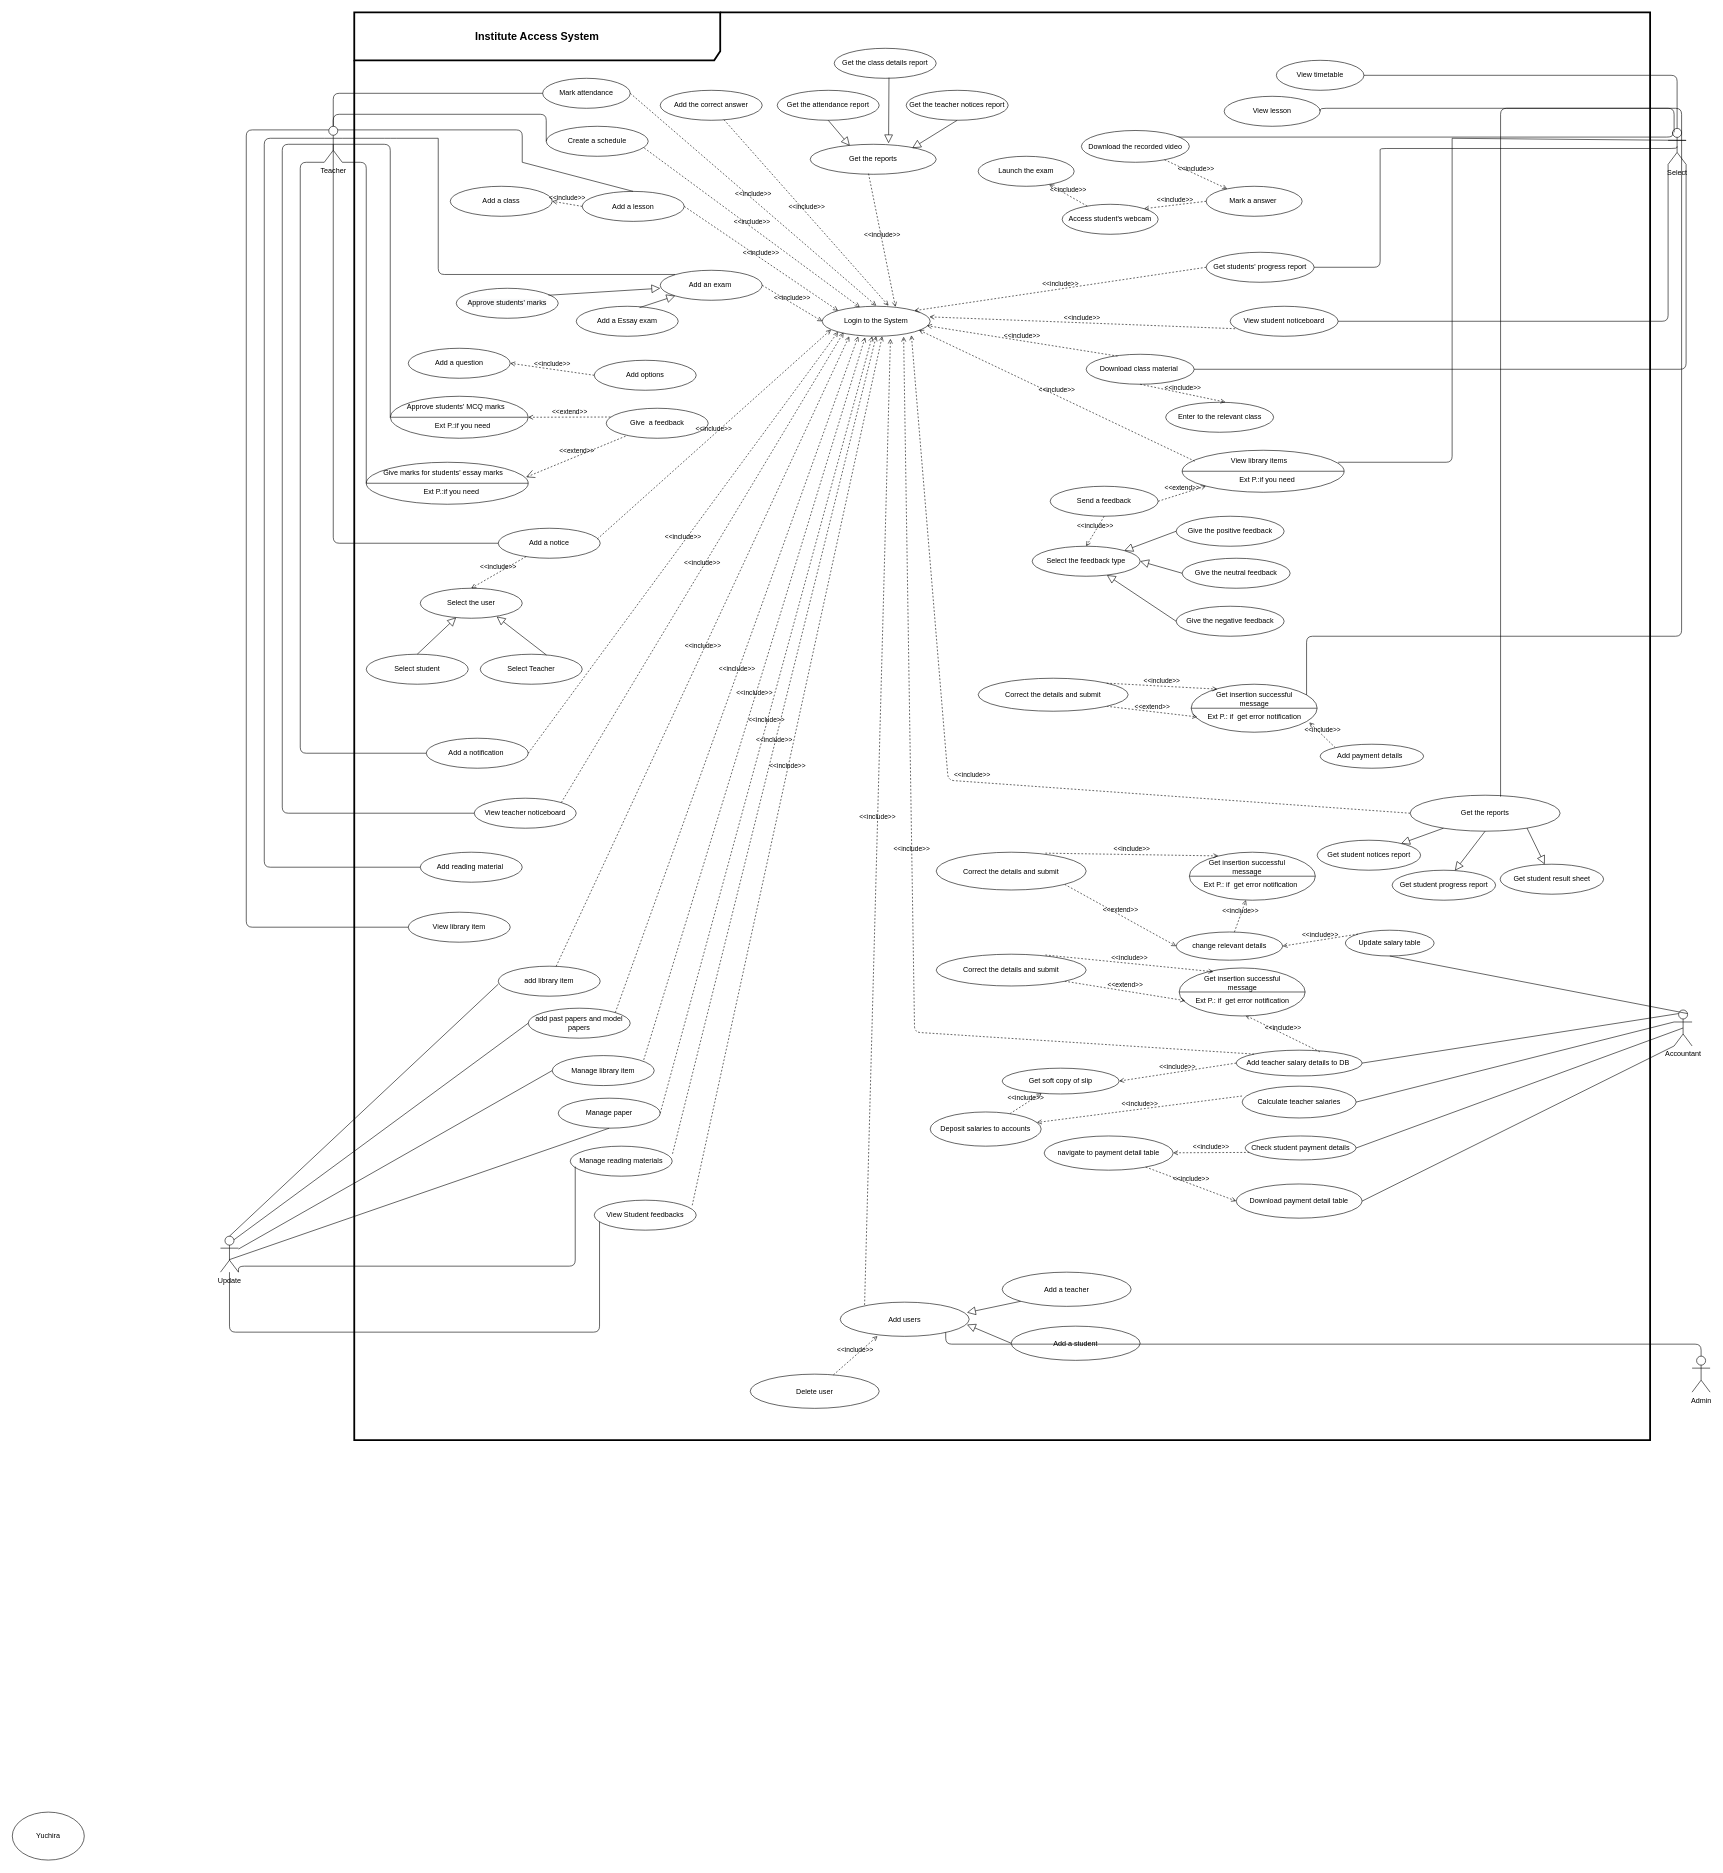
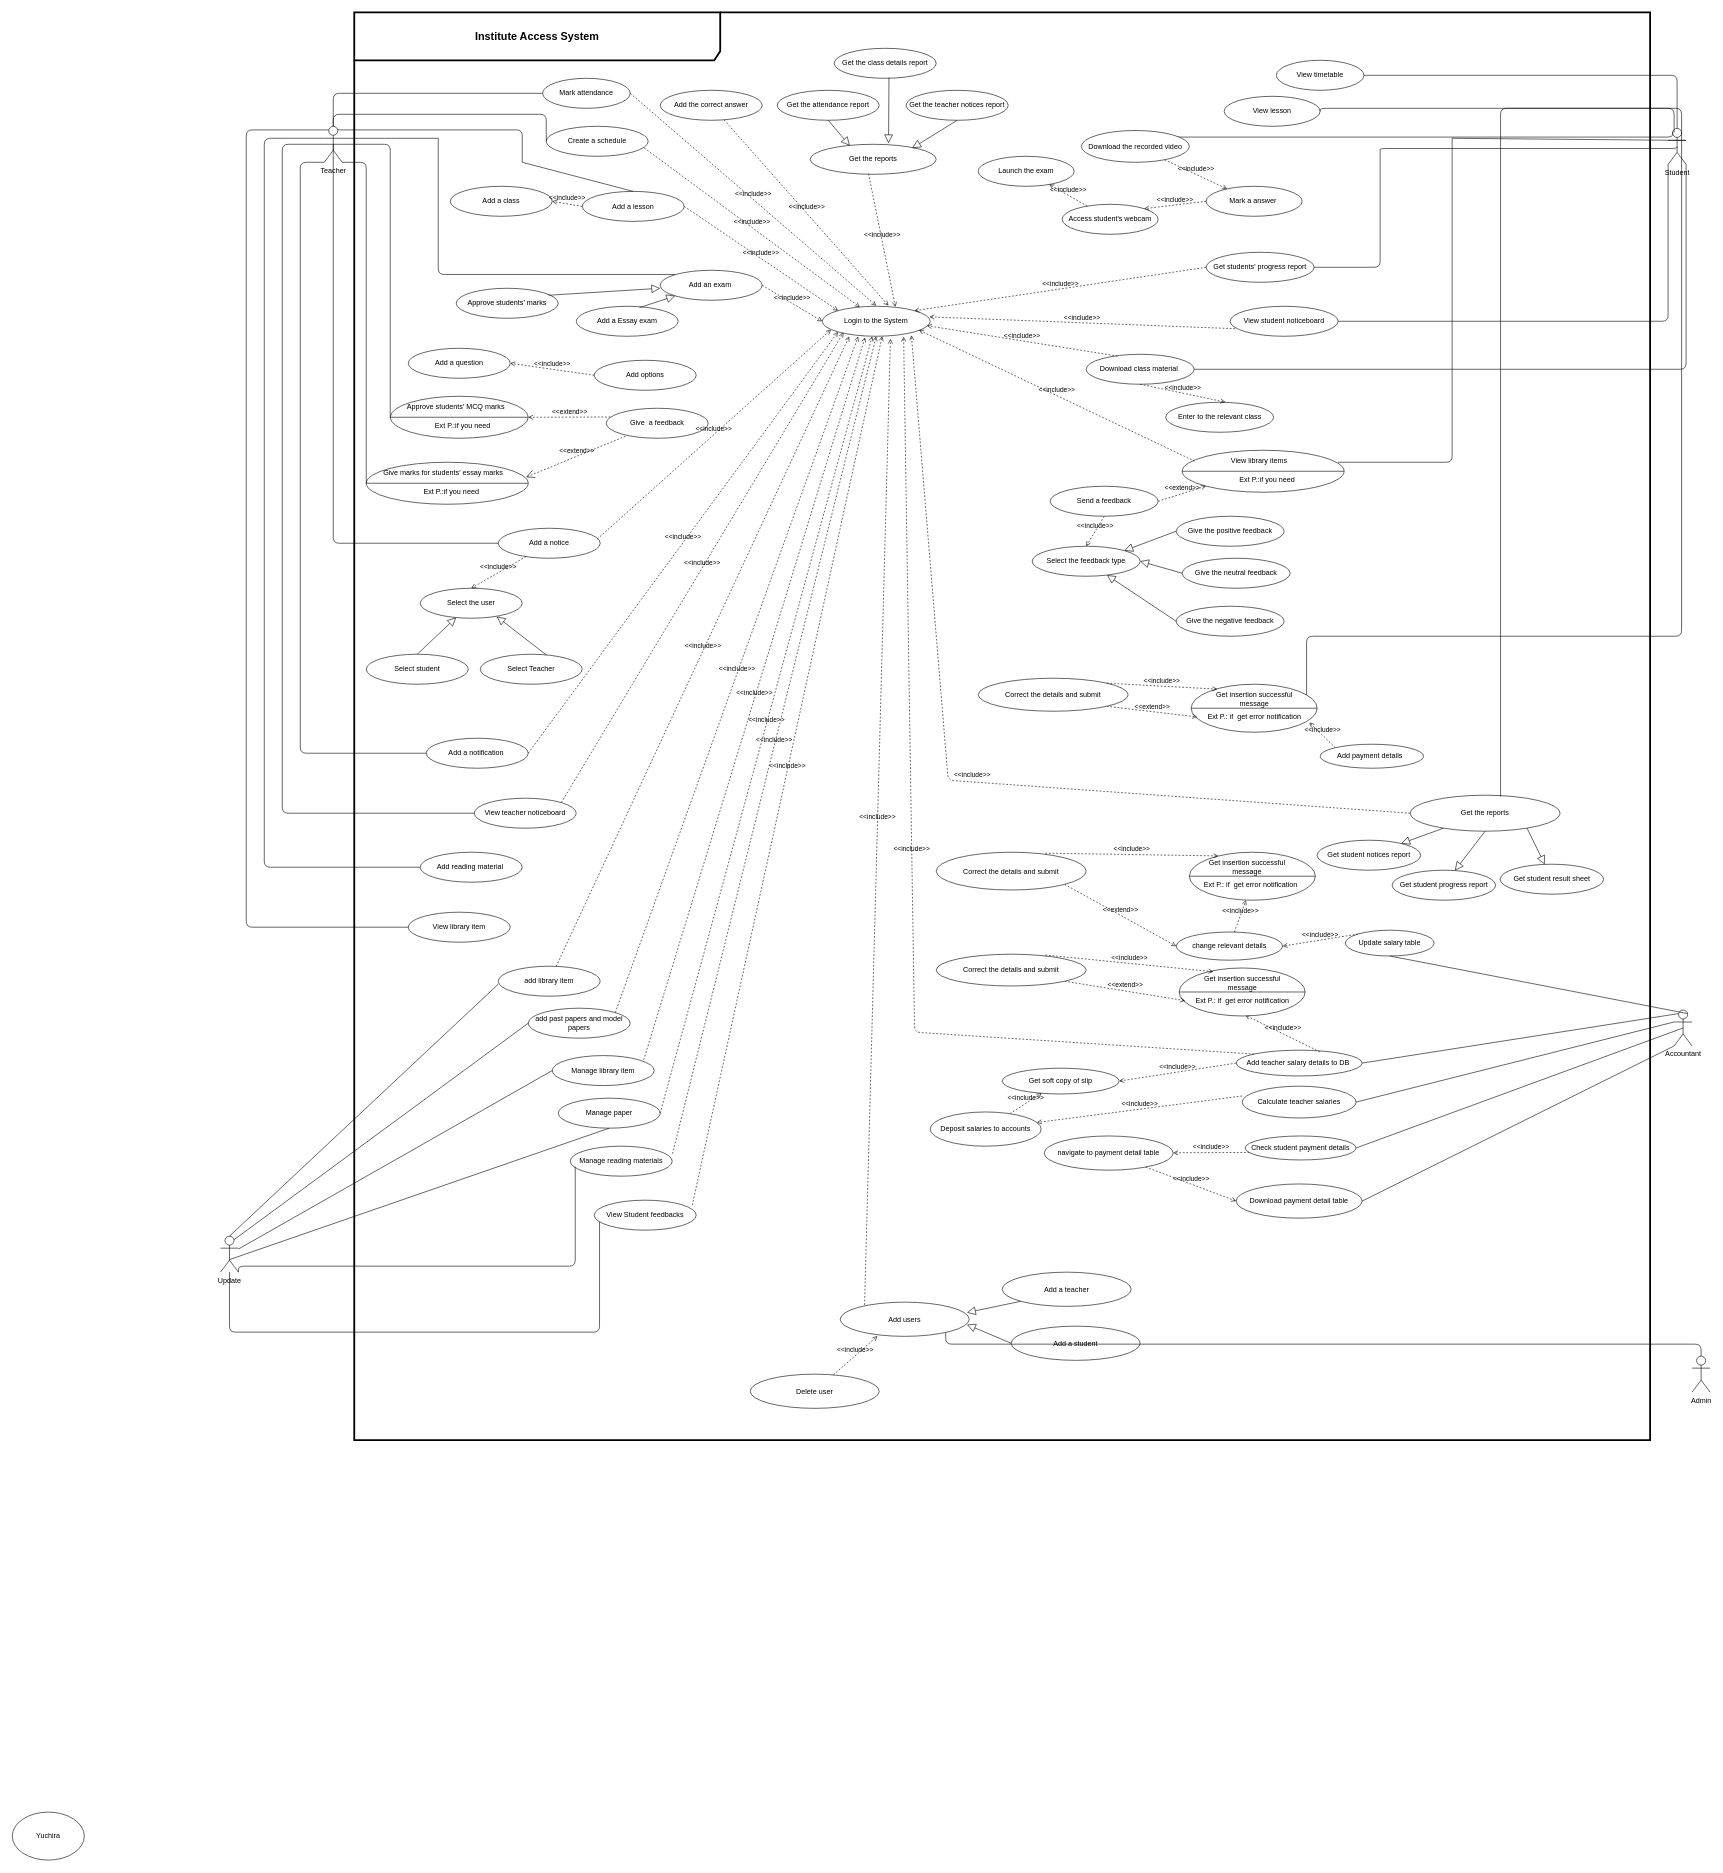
node "Select": label "Select" -> "Student"
